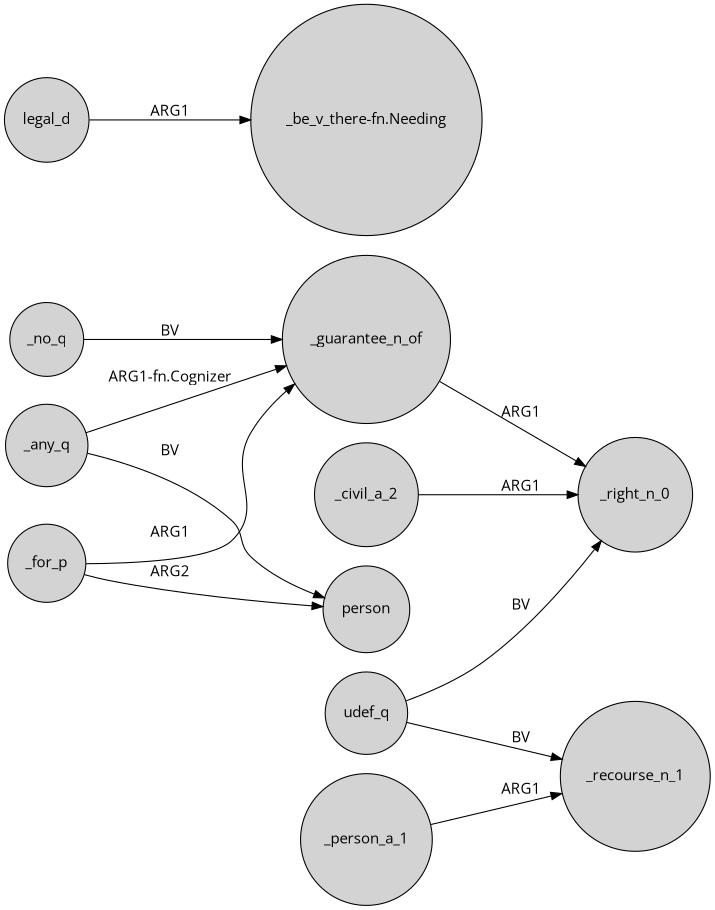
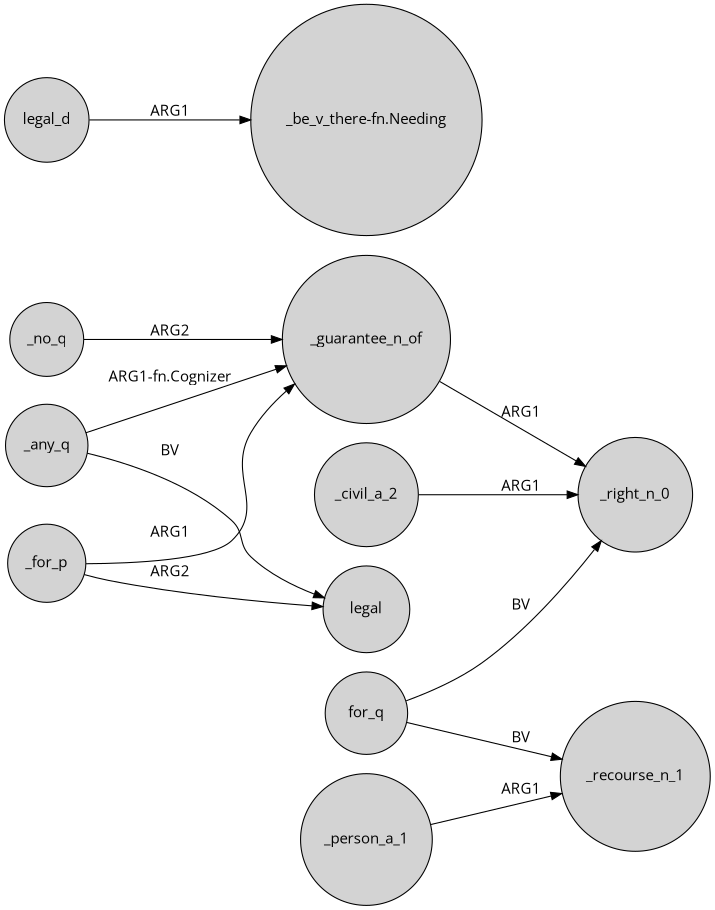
edge "_no_q" -> "_guarantee_n_of": label "BV" -> "ARG2"
node "person": label "person" -> "legal"
node "udef_q": label "udef_q" -> "for_q"
